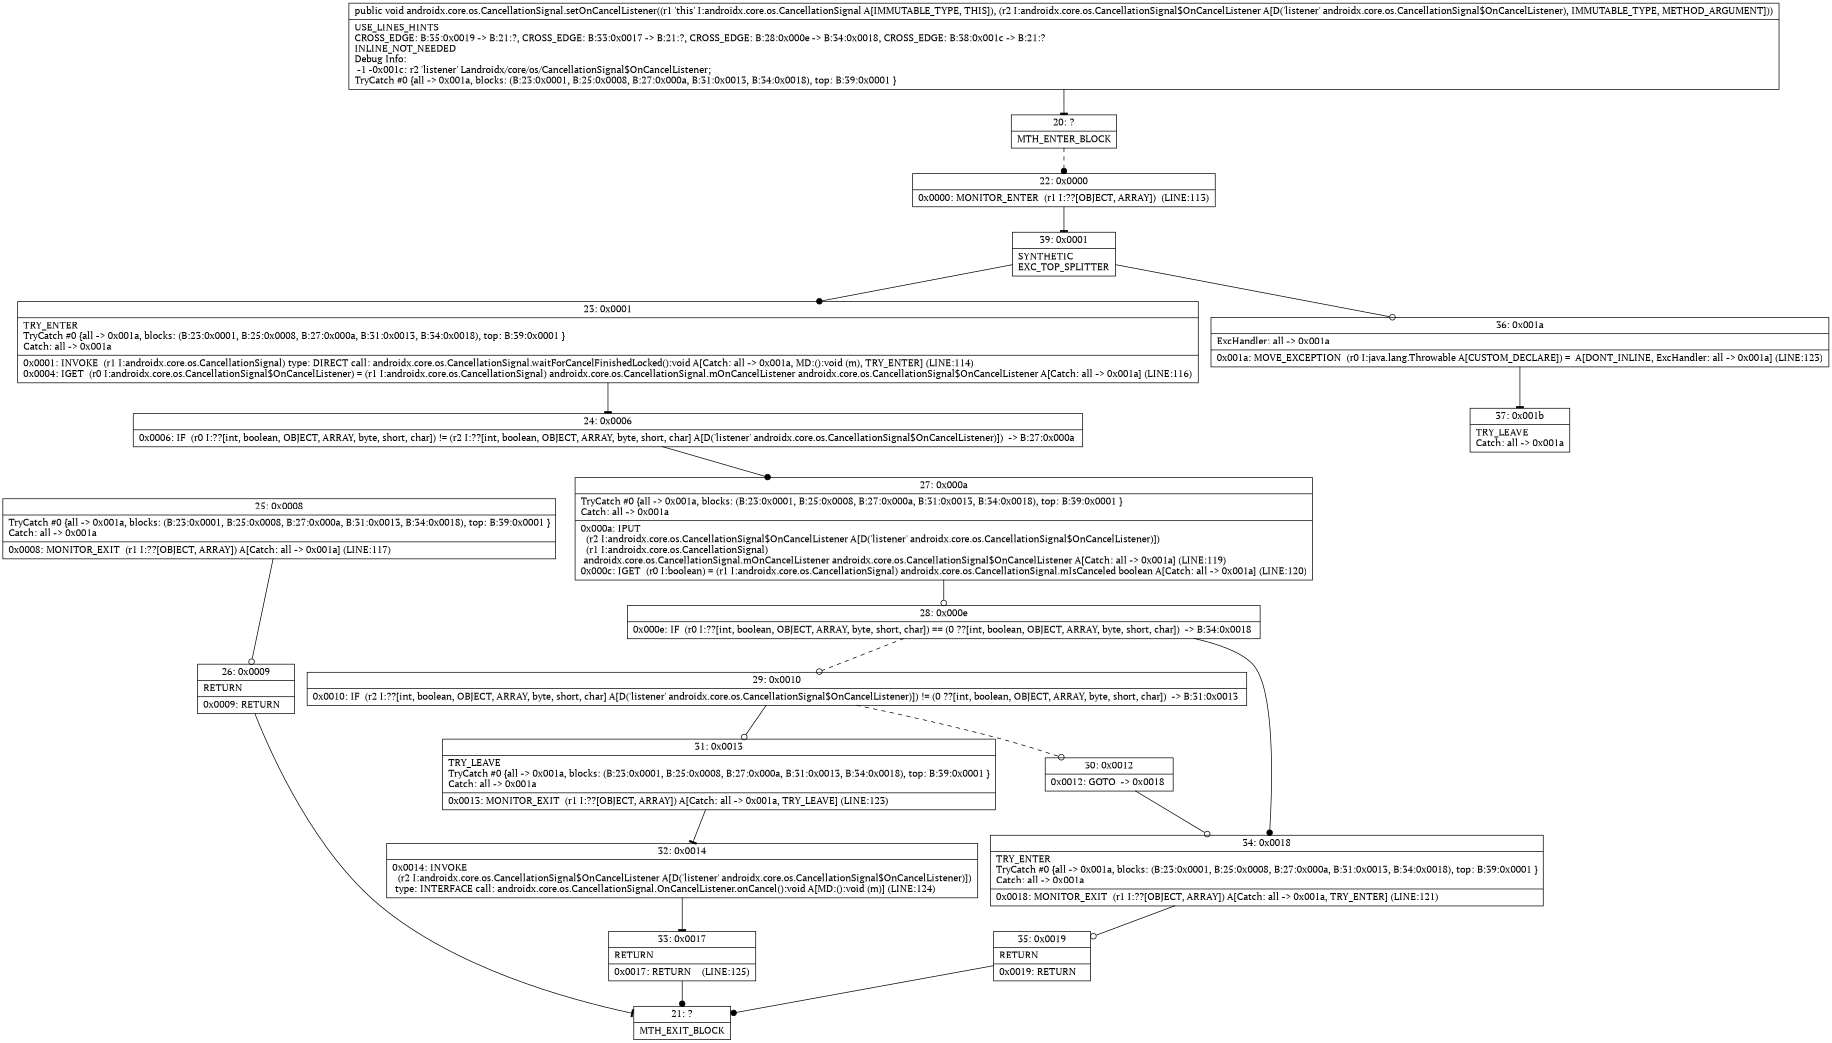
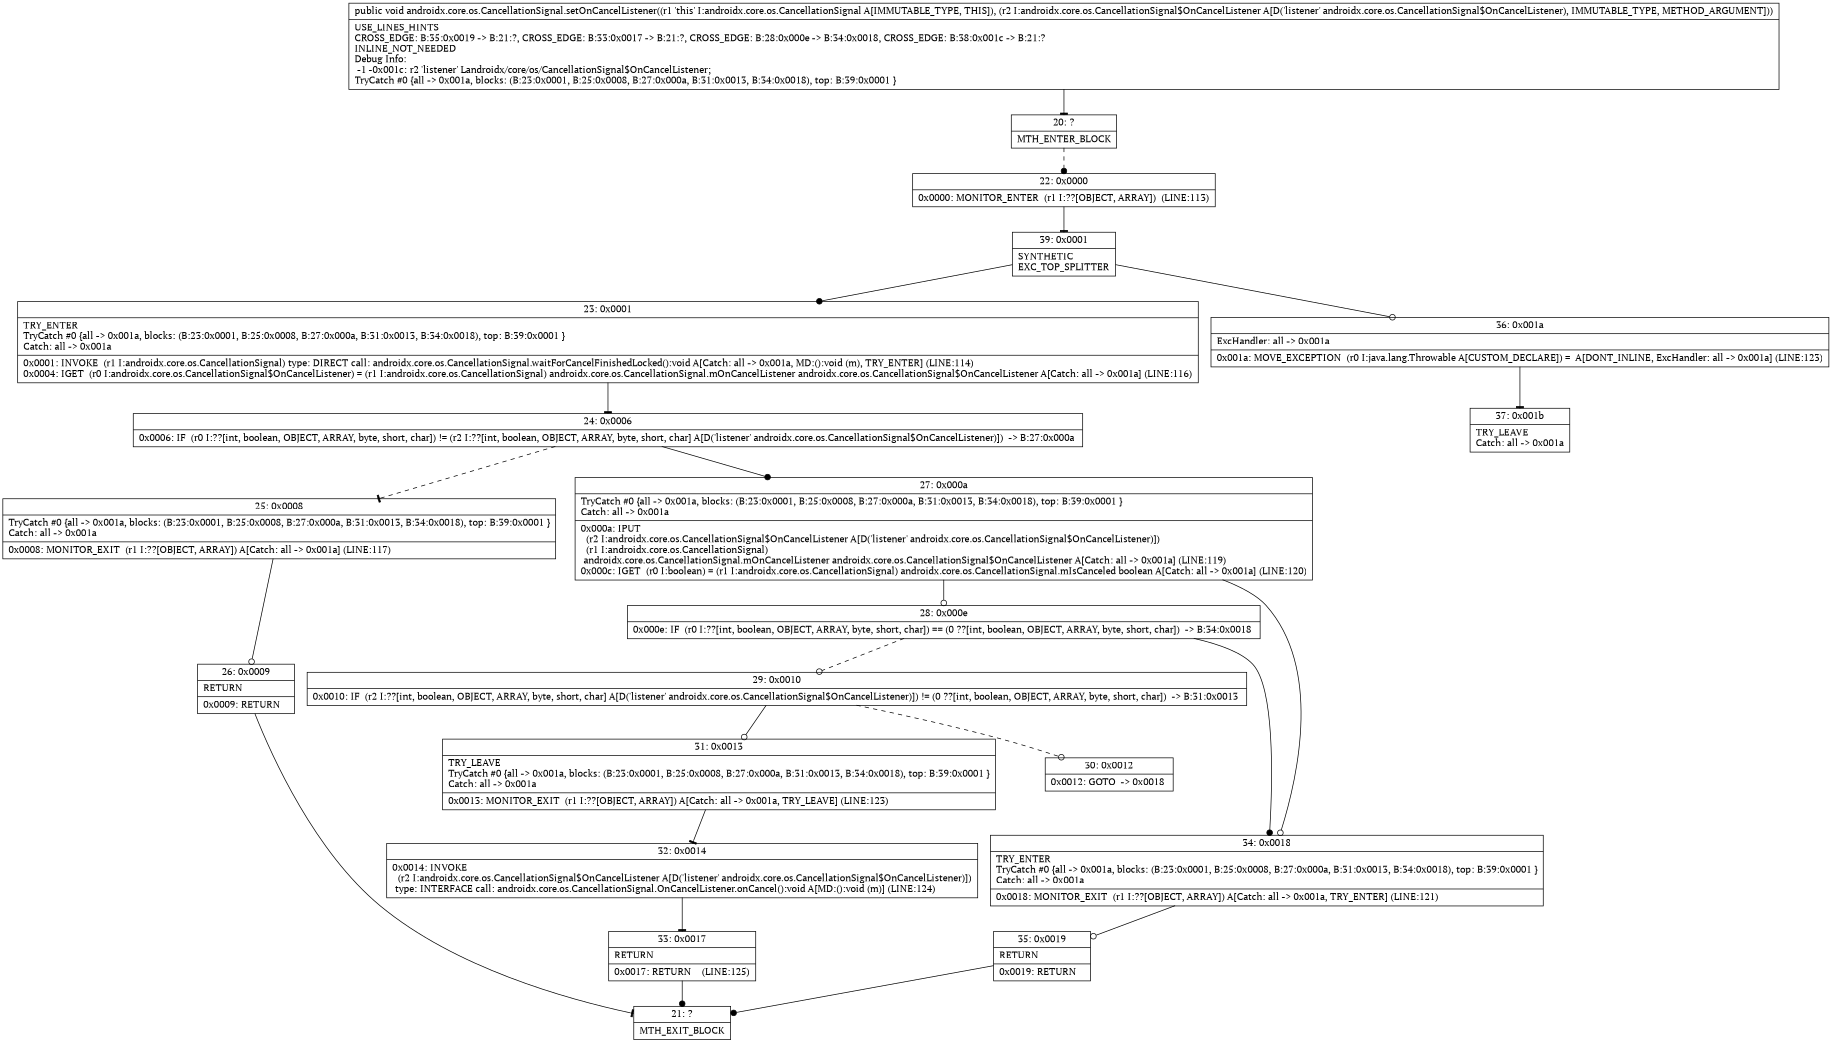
edge "24: 0x0006" -> "25: 0x0008": added
edge "30: 0x0012" -> "34: 0x0018": now "27: 0x000a" -> "34: 0x0018"
